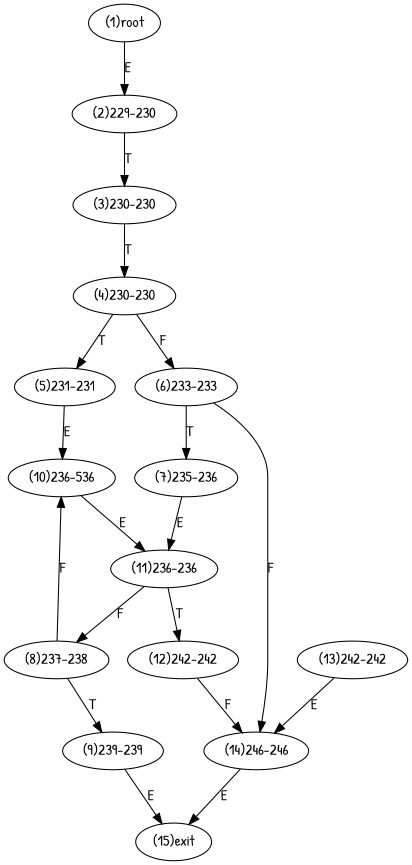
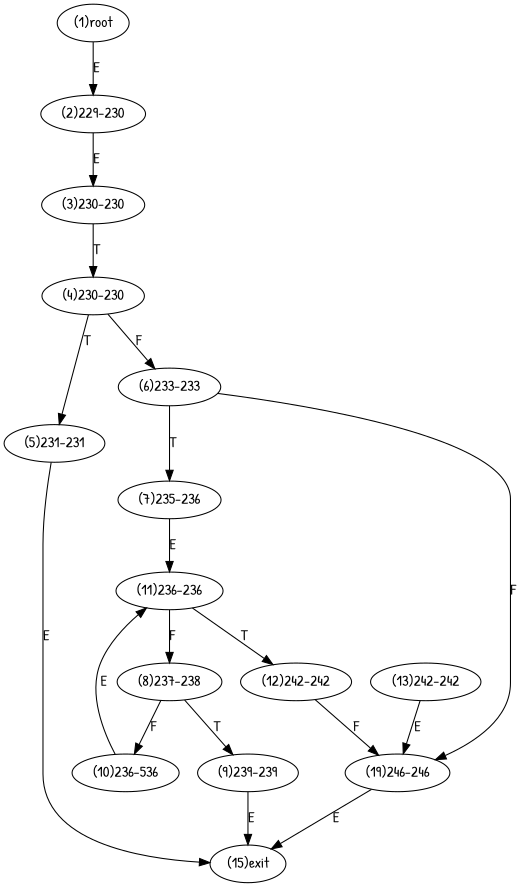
edge "(2)229-230" -> "(3)230-230": label "T" -> "E"
edge "(5)231-231" -> "(10)236-536": now "(5)231-231" -> "(15)exit"
node "(14)246-246": label "(14)246-246" -> "(19)246-246"
